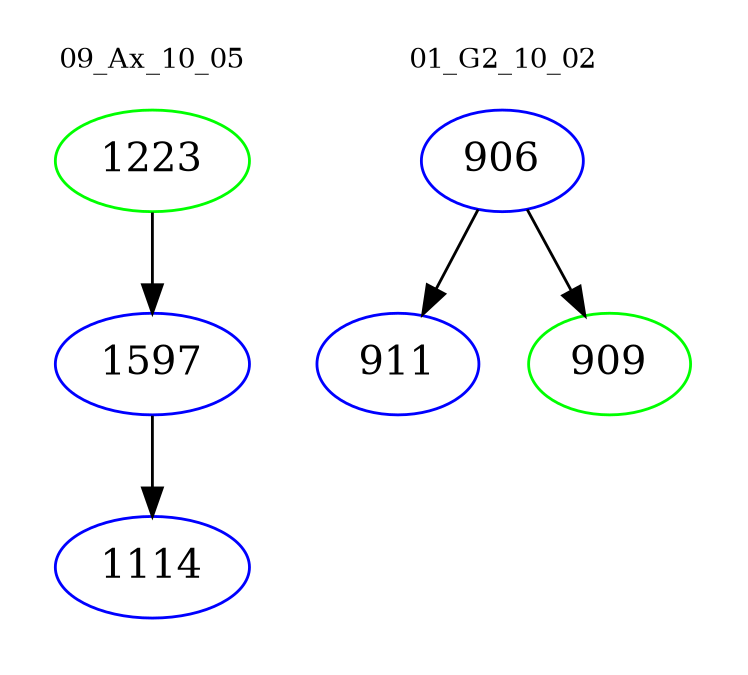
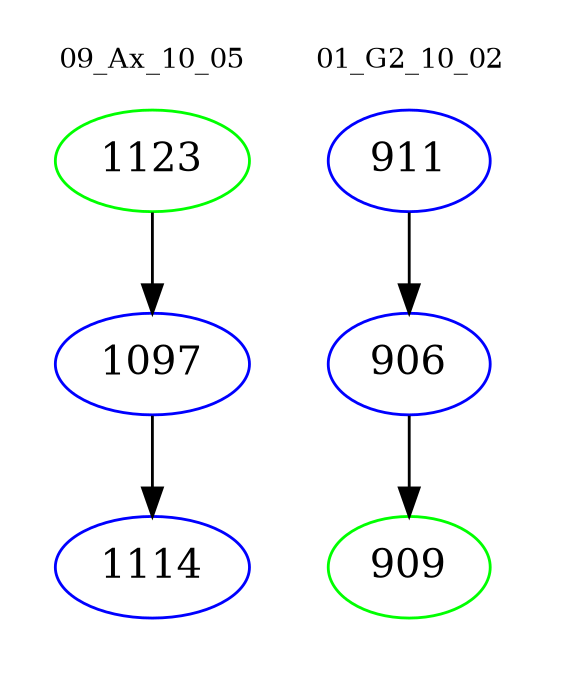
node "1223": label "1223" -> "1123"
edge "906" -> "911": reversed
node "1597": label "1597" -> "1097"
